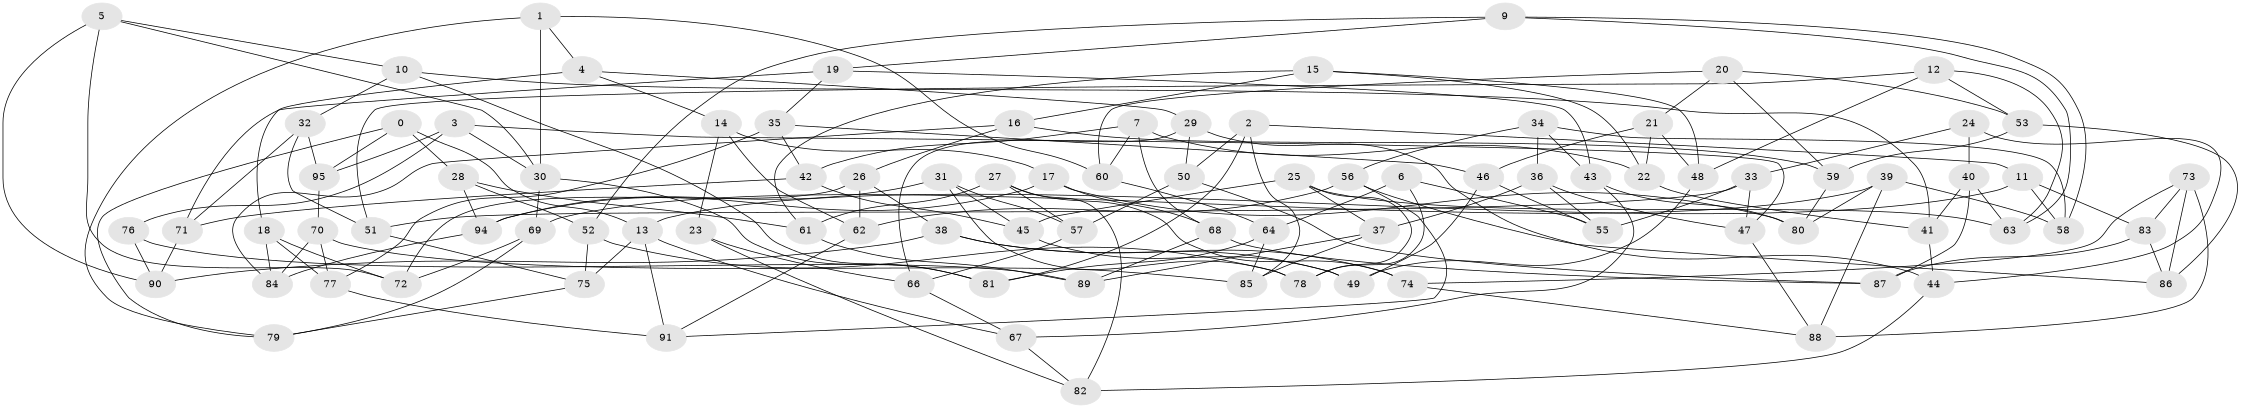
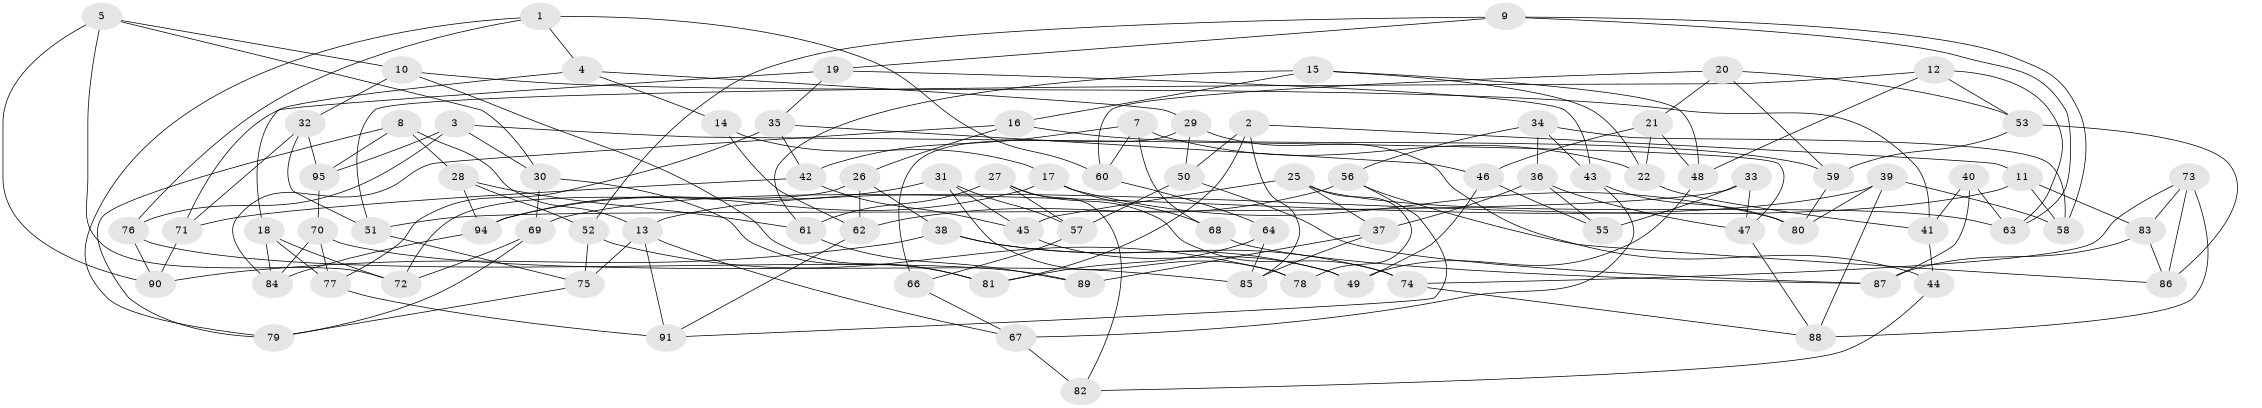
edge "1" -- "30": now "1" -- "76"
node "0": label "0" -> "8"
node "24": removed
node "6": removed
node "23": removed
edge "68" -- "89": removed
